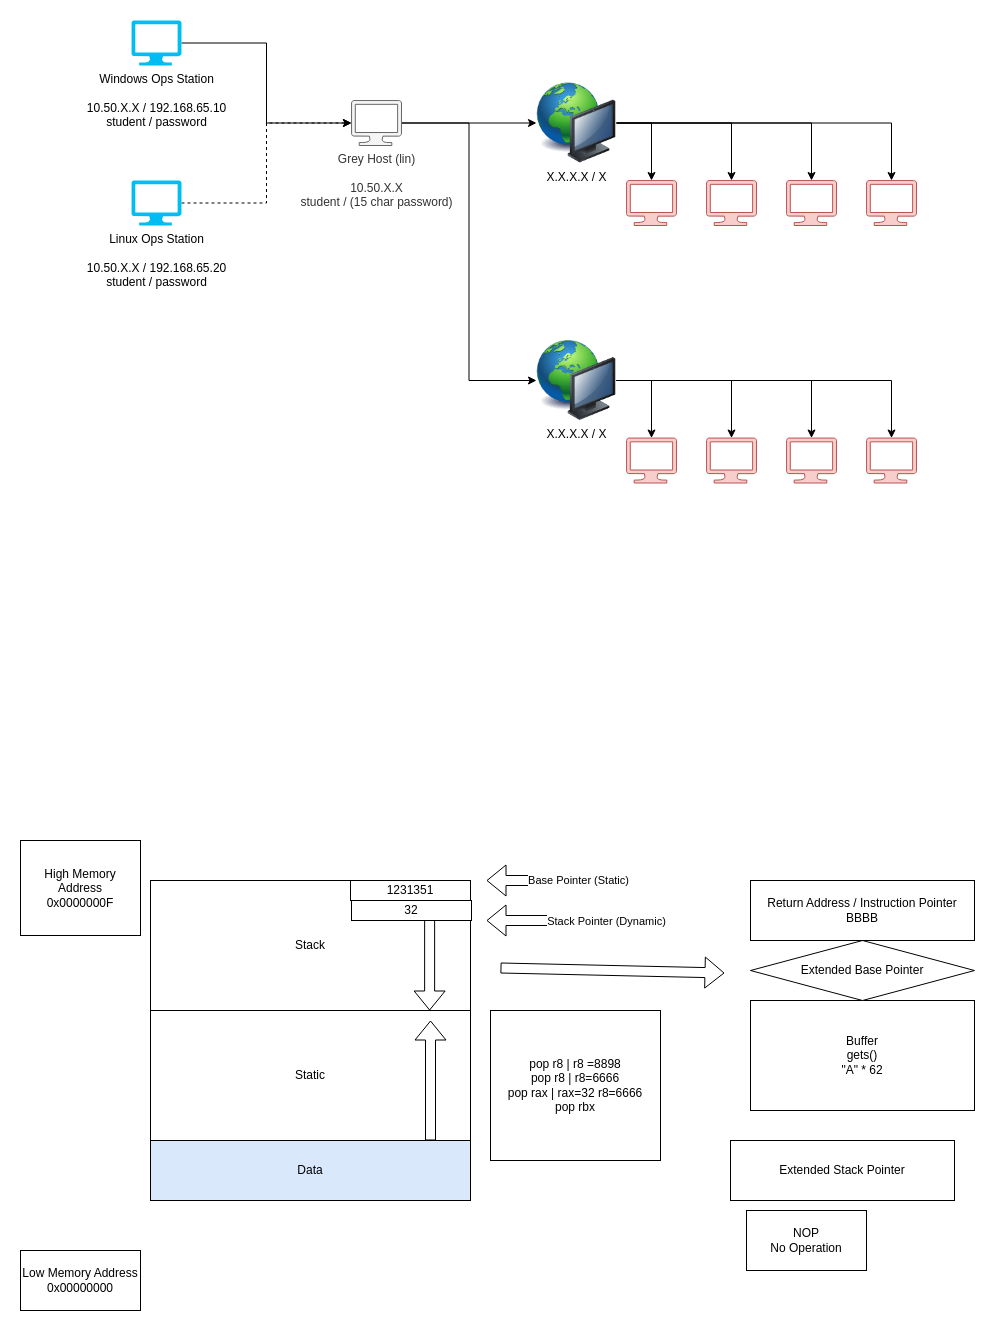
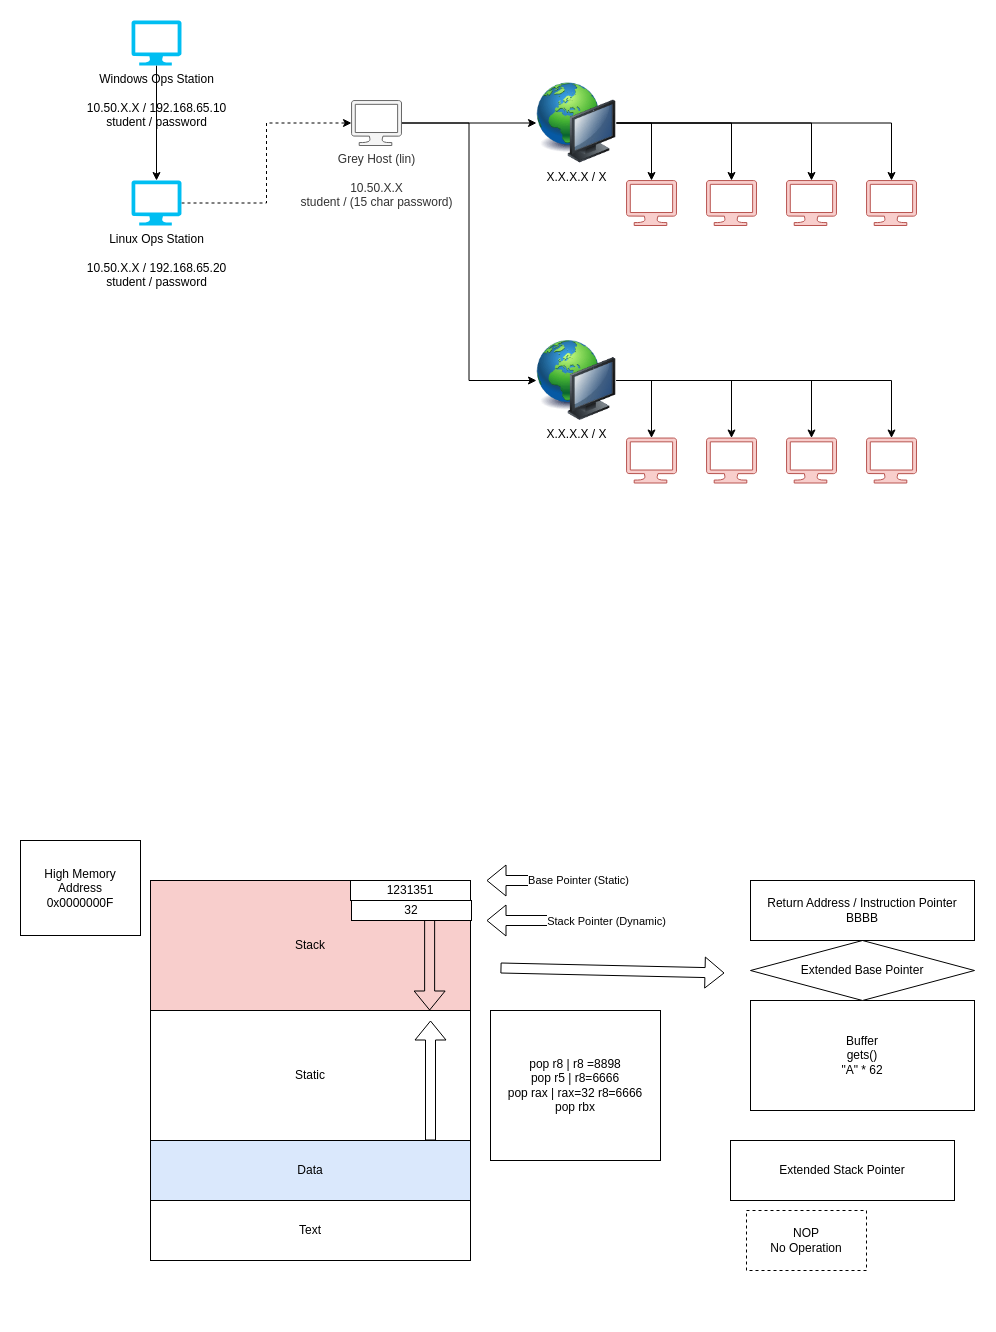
edge "Windows Ops Station 10.50.X.X / 192.168.65.10 student / password" -> "Grey Host (lin) 10.50.X.X student / (15 char password)": now "Windows Ops Station 10.50.X.X / 192.168.65.10 student / password" -> "Linux Ops Station 10.50.X.X / 192.168.65.20 student / password"
node "Stack": fillcolor #ffffff -> #f8cecc
node "pop r8 | r8 =8898 pop r8 | r8=6666 pop rax | rax=32 r8=6666 pop rbx": label "pop r8 | r8 =8898 pop r8 | r8=6666 pop rax | rax=32 r8=6666 pop rbx" -> "pop r8 | r8 =8898 pop r5 | r8=6666 pop rax | rax=32 r8=6666 pop rbx"
node "Text": added
node "NOP No Operation": style solid -> dashed
node "Low Memory Address 0x00000000": removed
